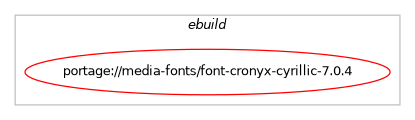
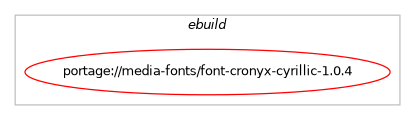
node "portage://media-fonts/font-cronyx-cyrillic-7.0.4": label "portage://media-fonts/font-cronyx-cyrillic-7.0.4" -> "portage://media-fonts/font-cronyx-cyrillic-1.0.4"
